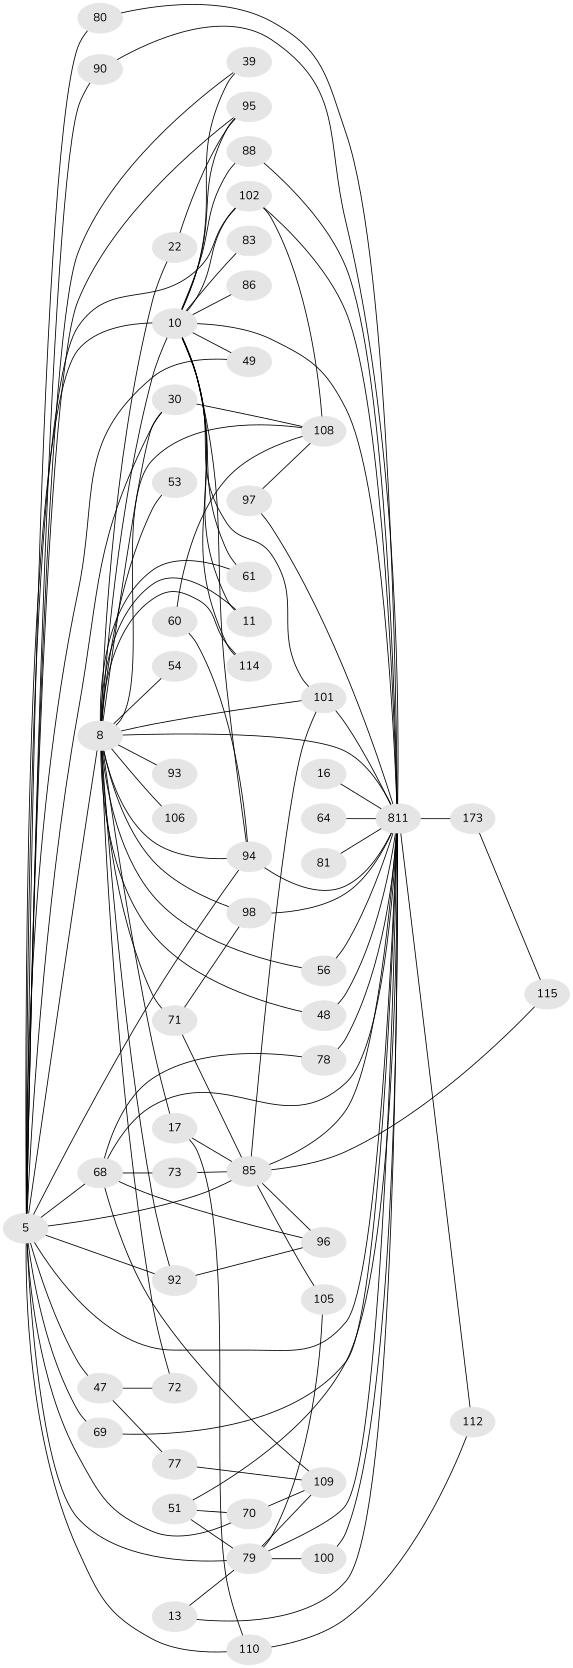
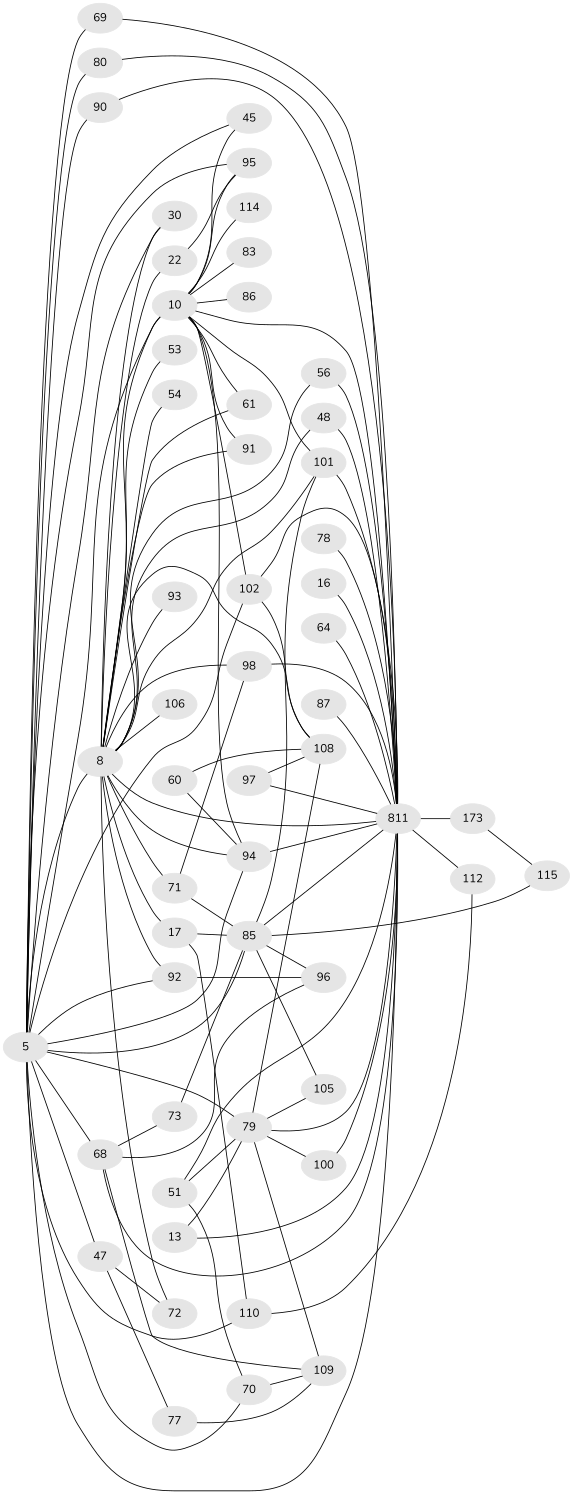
node "39": removed
node "88": removed
node "49": label "49" -> "45"
edge "30" -- "108": now "79" -- "108"
edge "114" -- "8": removed
node "11": label "11" -> "91"
node "81": label "81" -> "87"
edge "78" -- "68": removed
